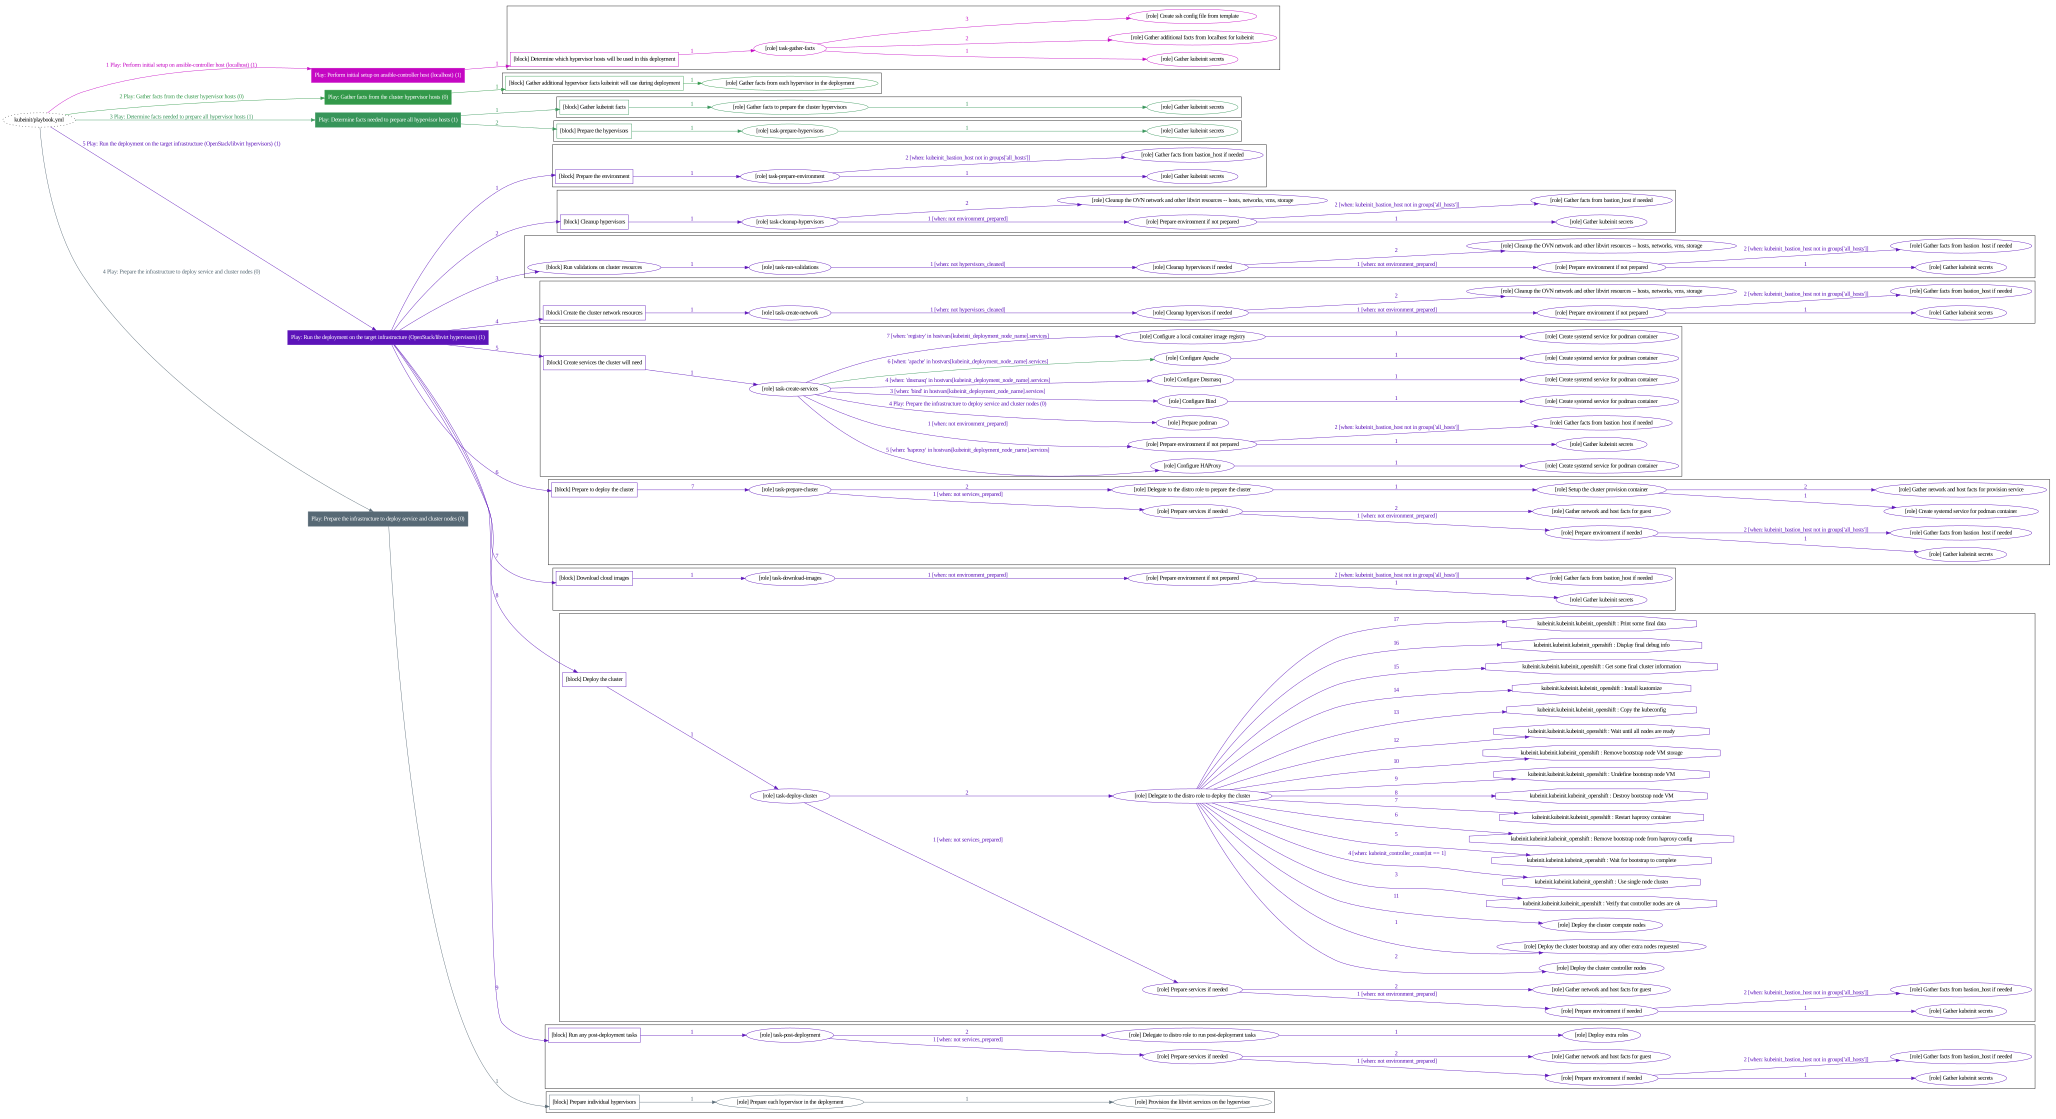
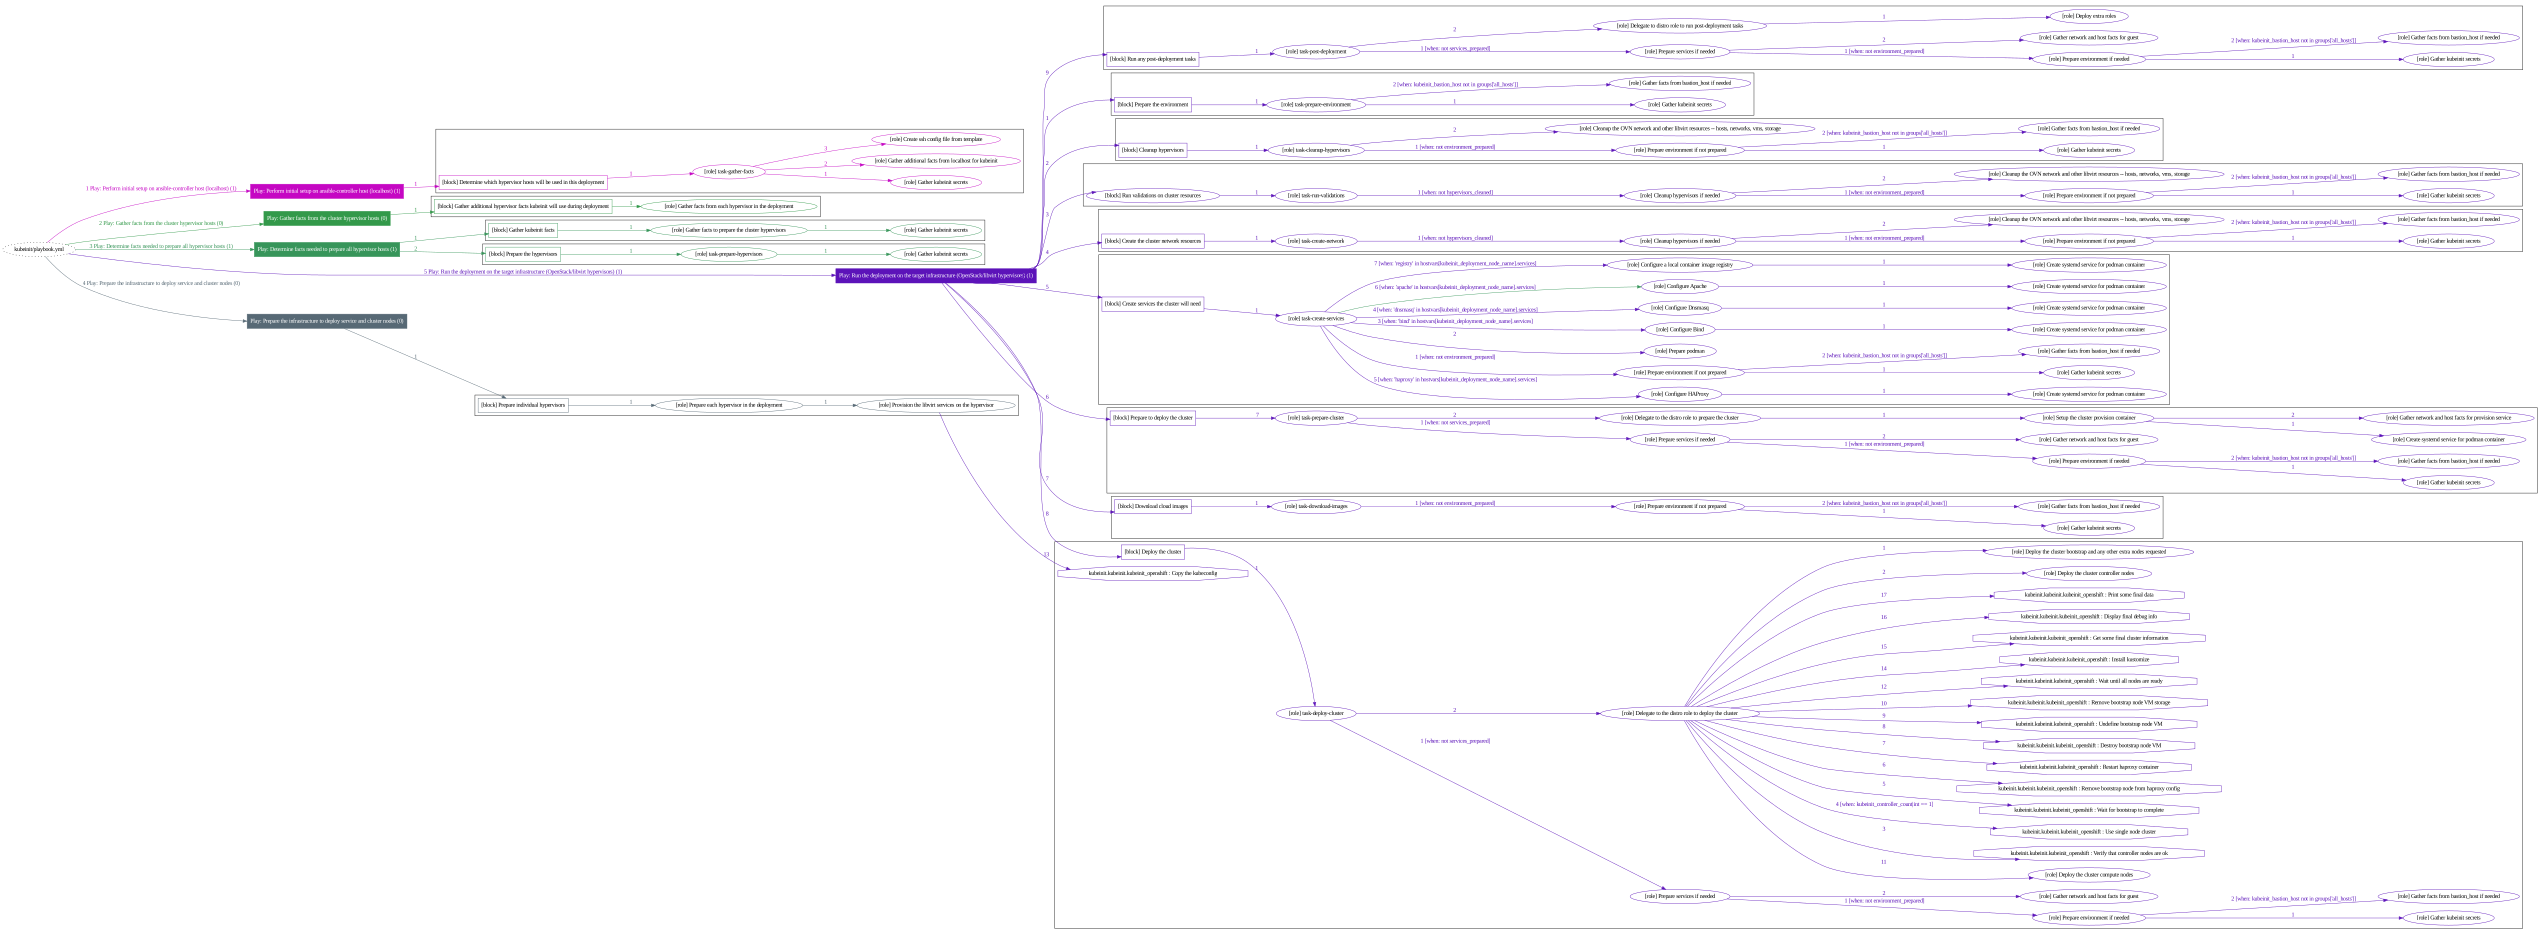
edge "[role] task-create-services" -> "[role] Prepare podman": label "4 Play: Prepare the infrastructure to deploy service and cluster nodes (0)" -> "2 "
edge "[role] Delegate to the distro role to deploy the cluster" -> "kubeinit.kubeinit.kubeinit_openshift : Copy the kubeconfig": now "[role] Provision the libvirt services on the hypervisor" -> "kubeinit.kubeinit.kubeinit_openshift : Copy the kubeconfig"
